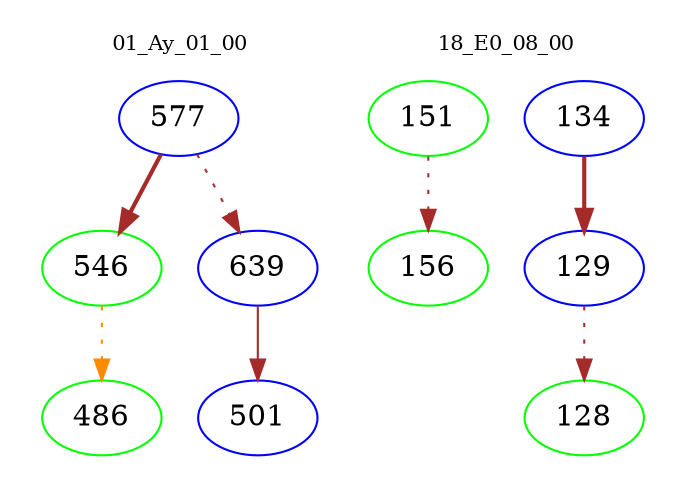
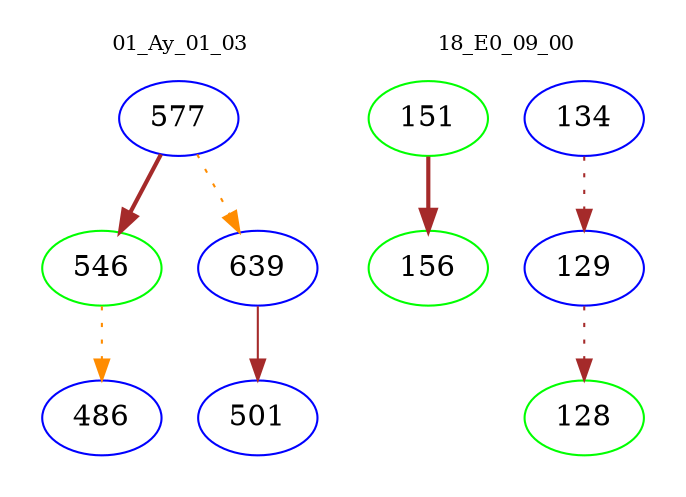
cluster "01_Ay_01_00": label "01_Ay_01_00" -> "01_Ay_01_03"
cluster "18_E0_08_00": label "18_E0_08_00" -> "18_E0_09_00"
edge "151" -> "156": style dotted -> bold
edge "134" -> "129": style bold -> dotted
edge "577" -> "639": color brown -> darkorange
node "486": color green -> blue
